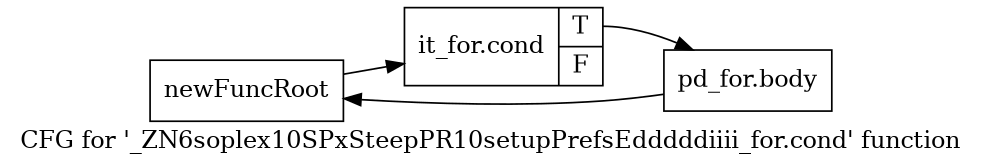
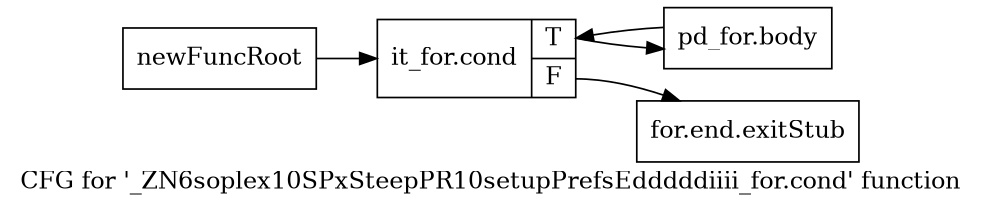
edge "pd_for.body" -> "newFuncRoot": now "pd_for.body" -> "it_for.cond"
node "for.end.exitStub": added
